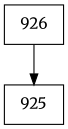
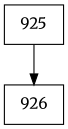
edge "926" -> "925": reversed
